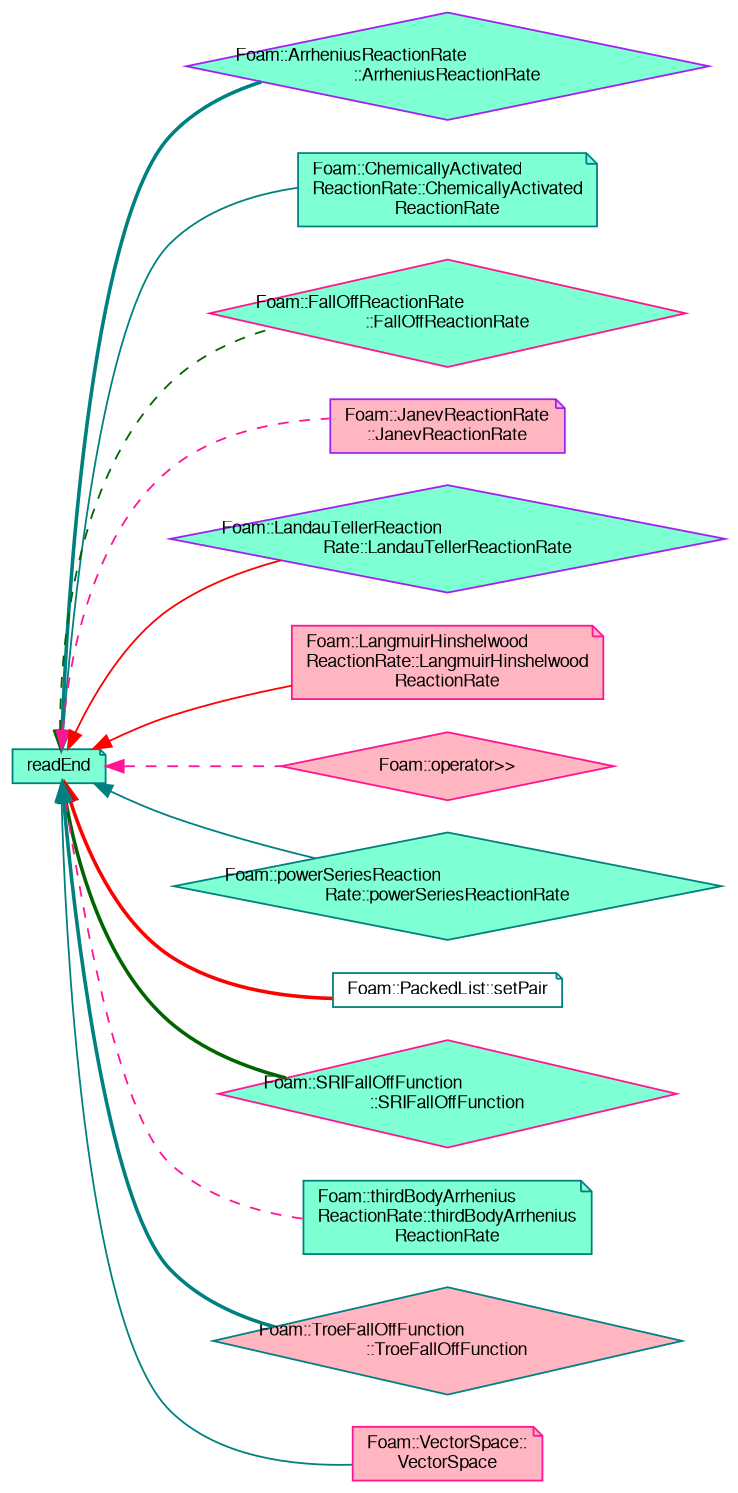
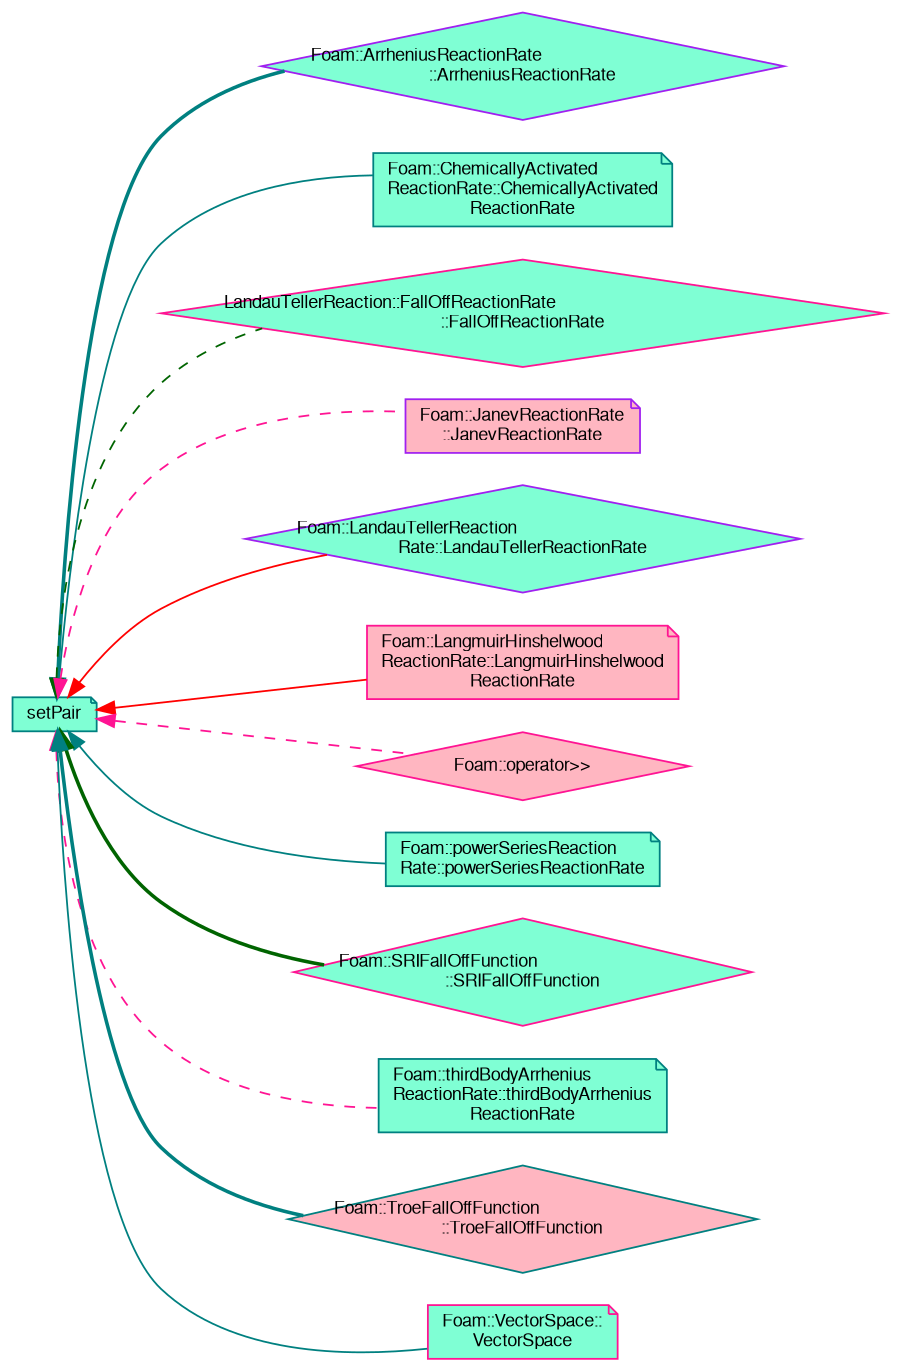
node "Foam::FallOffReactionRate ::FallOffReactionRate": label "Foam::FallOffReactionRate ::FallOffReactionRate" -> "LandauTellerReaction::FallOffReactionRate ::FallOffReactionRate"
node "readEnd": label "readEnd" -> "setPair"
node "Foam::powerSeriesReaction Rate::powerSeriesReactionRate": shape diamond -> note
node "Foam::PackedList::setPair": removed
node "Foam::VectorSpace:: VectorSpace": fillcolor lightpink -> aquamarine
